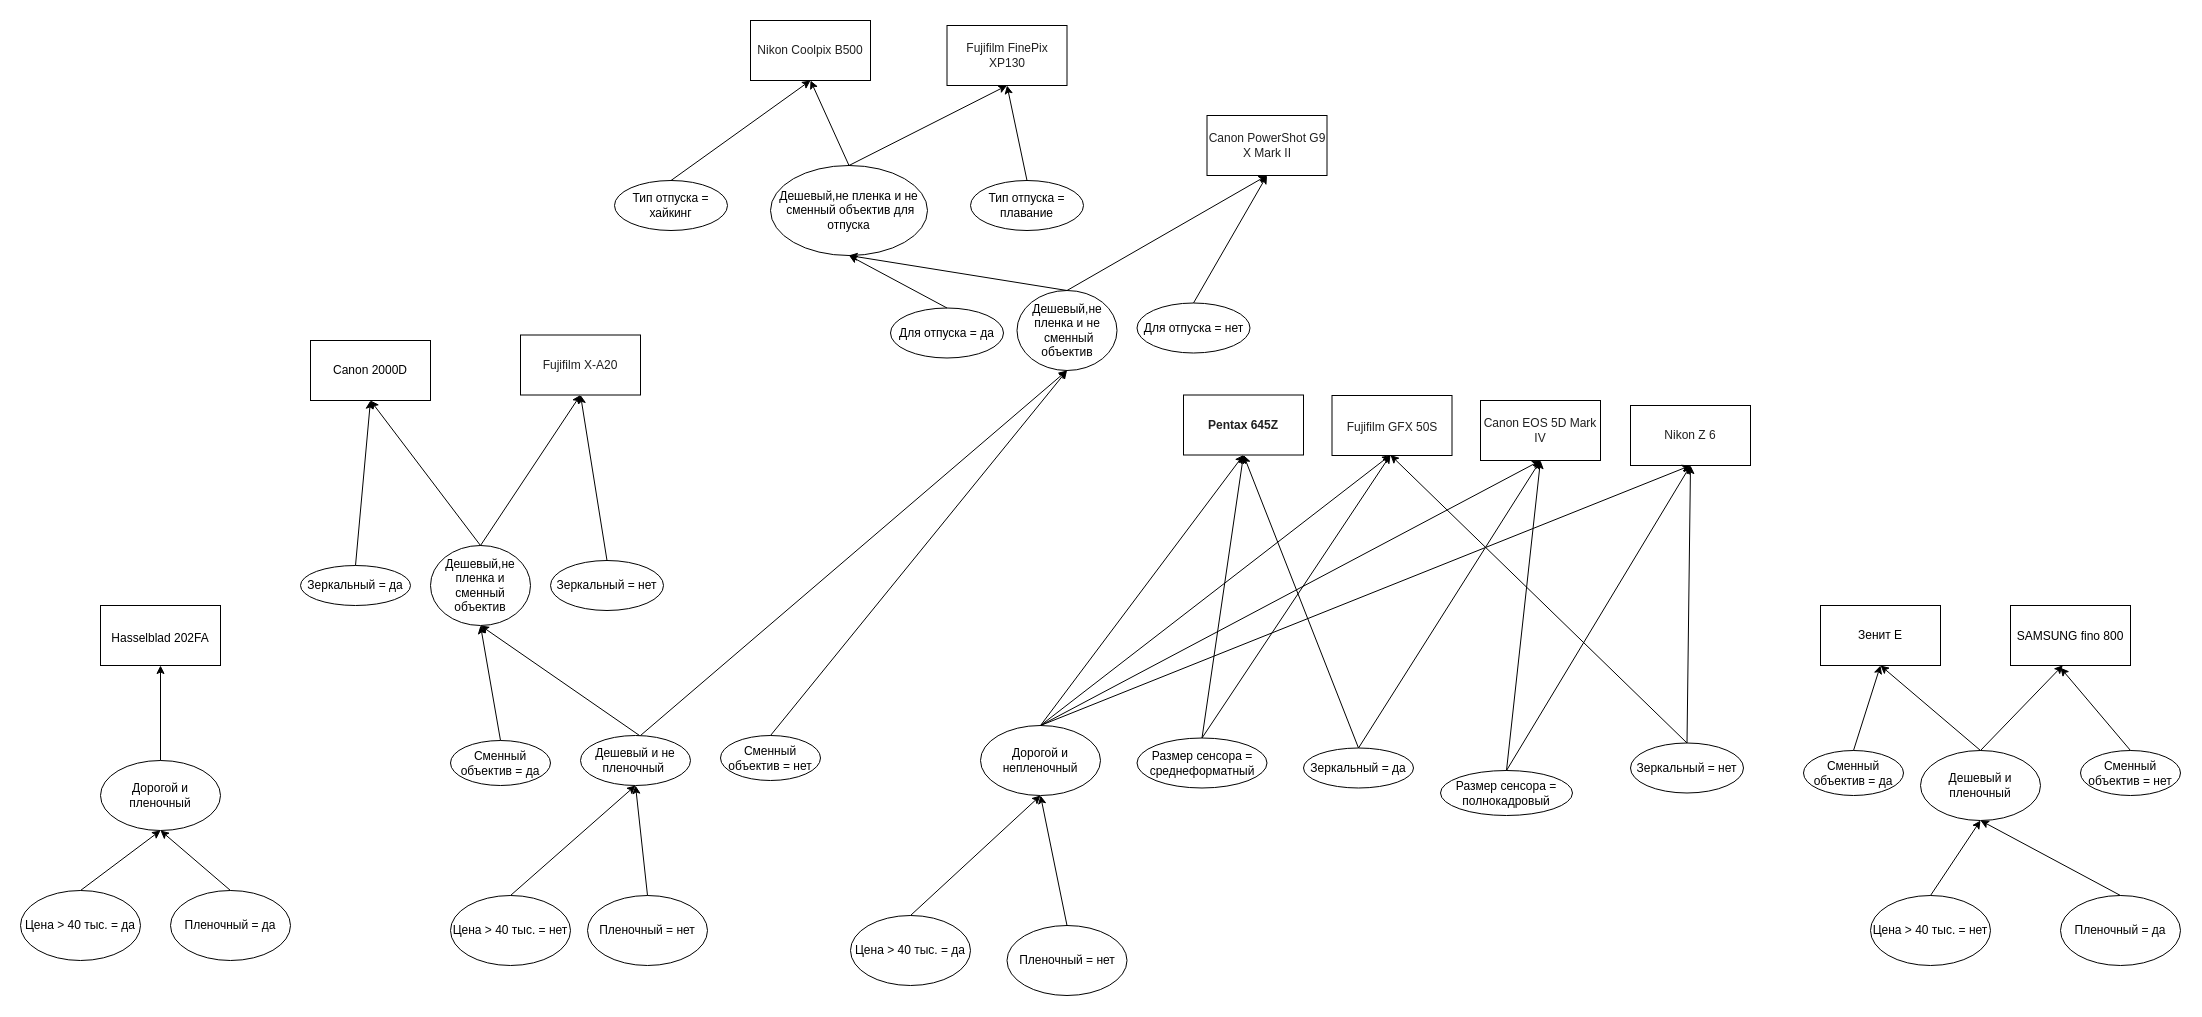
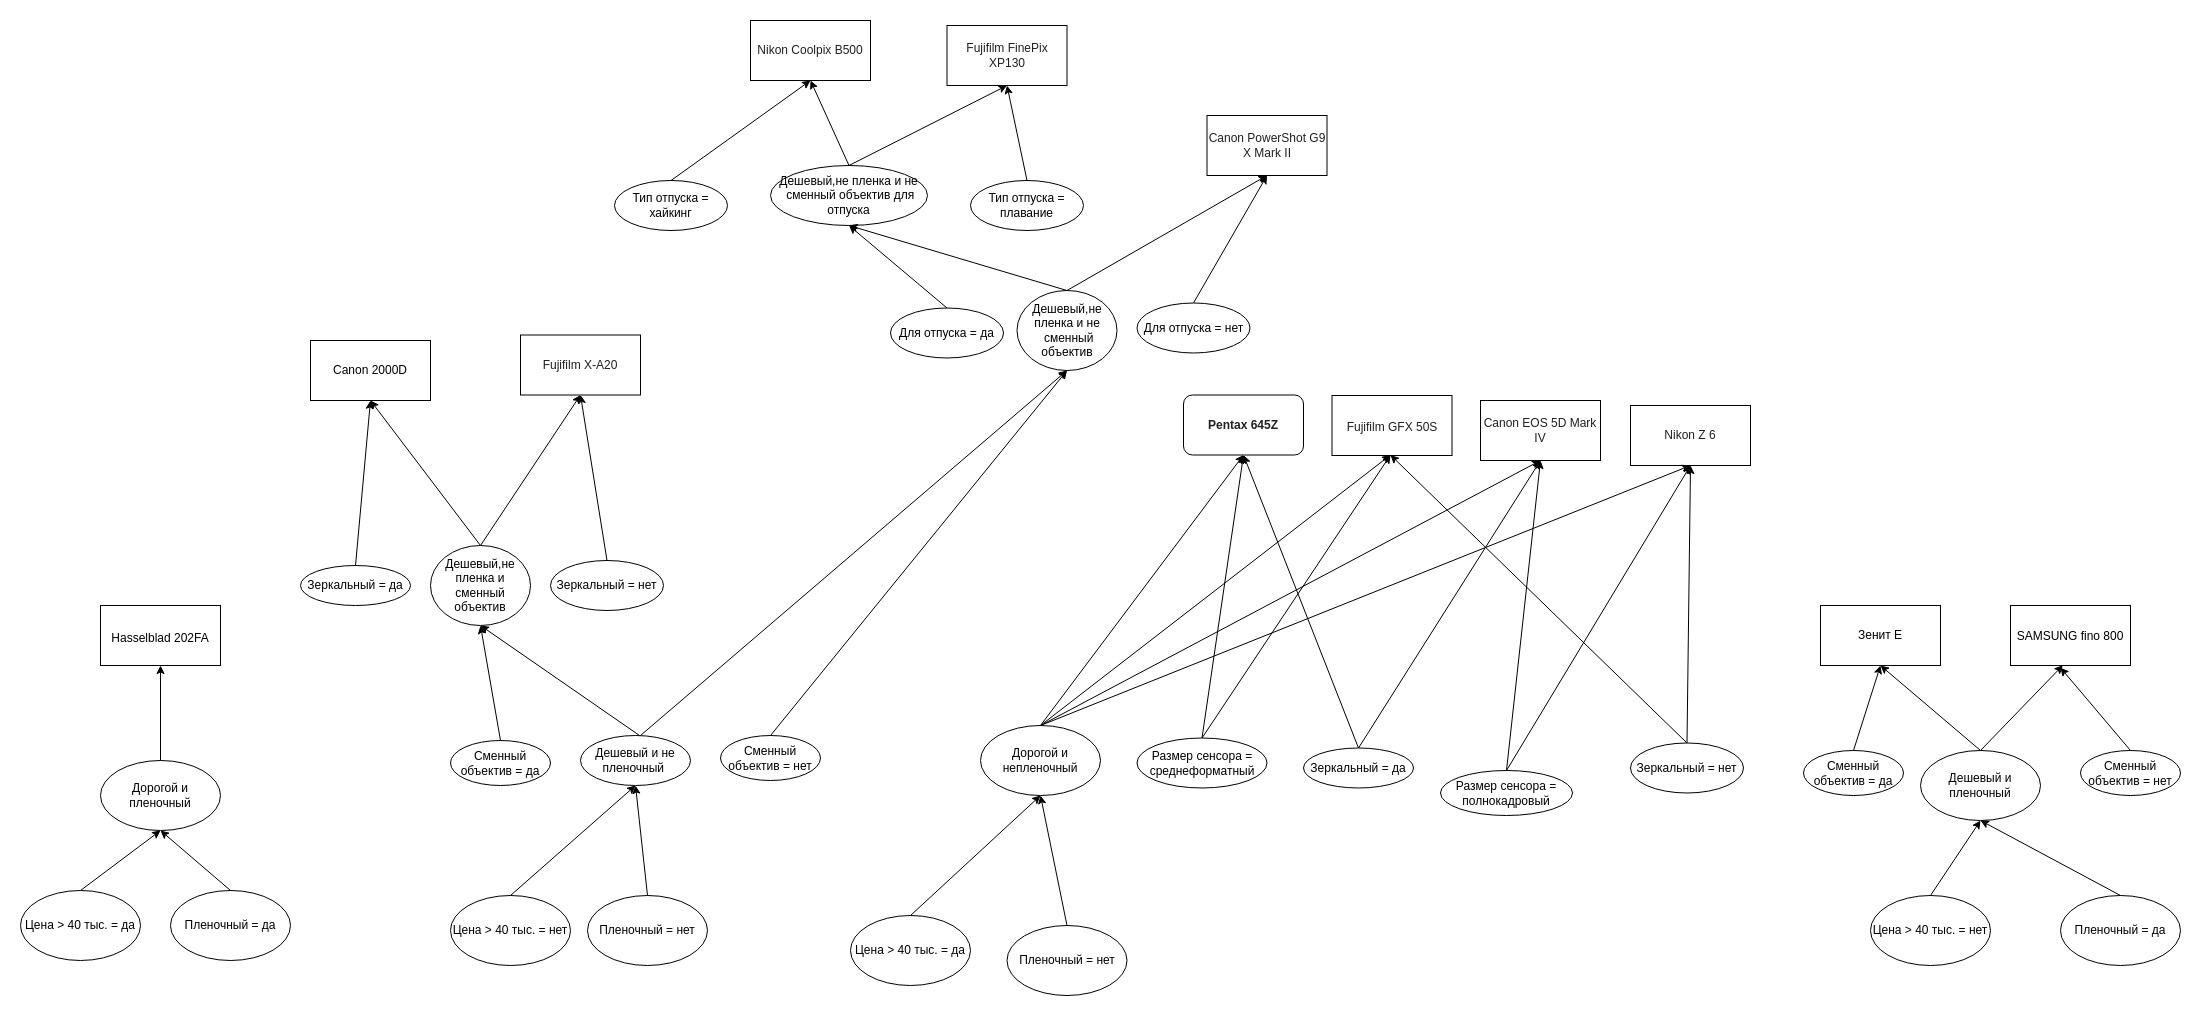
node "Дешевый,не пленка и не сменный объектив для отпуска": size 157x90 -> 157x60
node "Pentax 645Z": shape rectangle -> rounded rectangle
